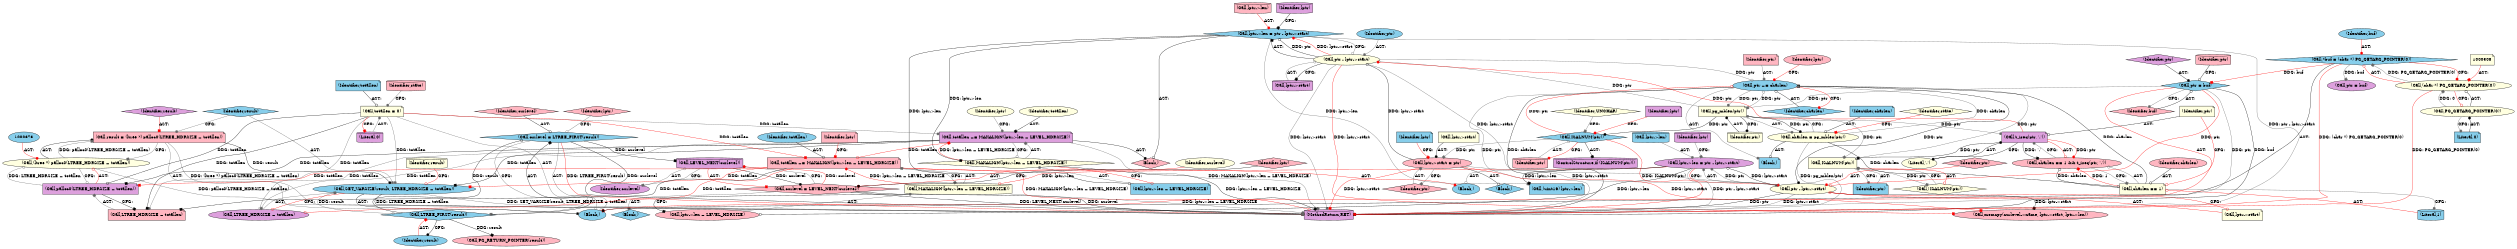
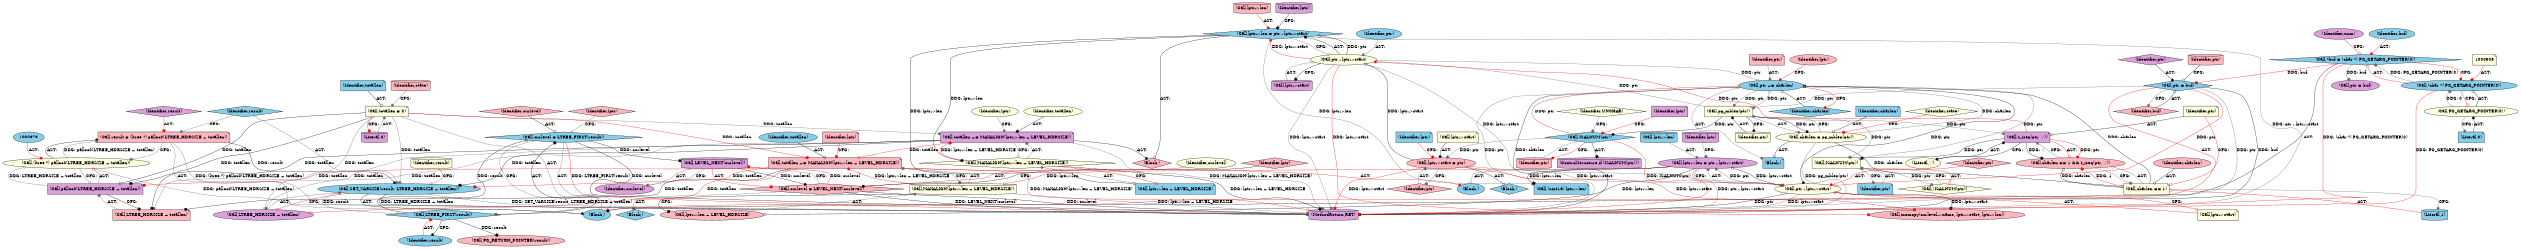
node "(Identifier,num)": added
node "(Call,(char *) PG_GETARG_POINTER(0))": fillcolor lightyellow -> skyblue
